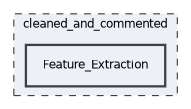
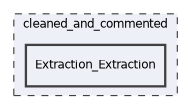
node "Feature_Extraction": label "Feature_Extraction" -> "Extraction_Extraction"
